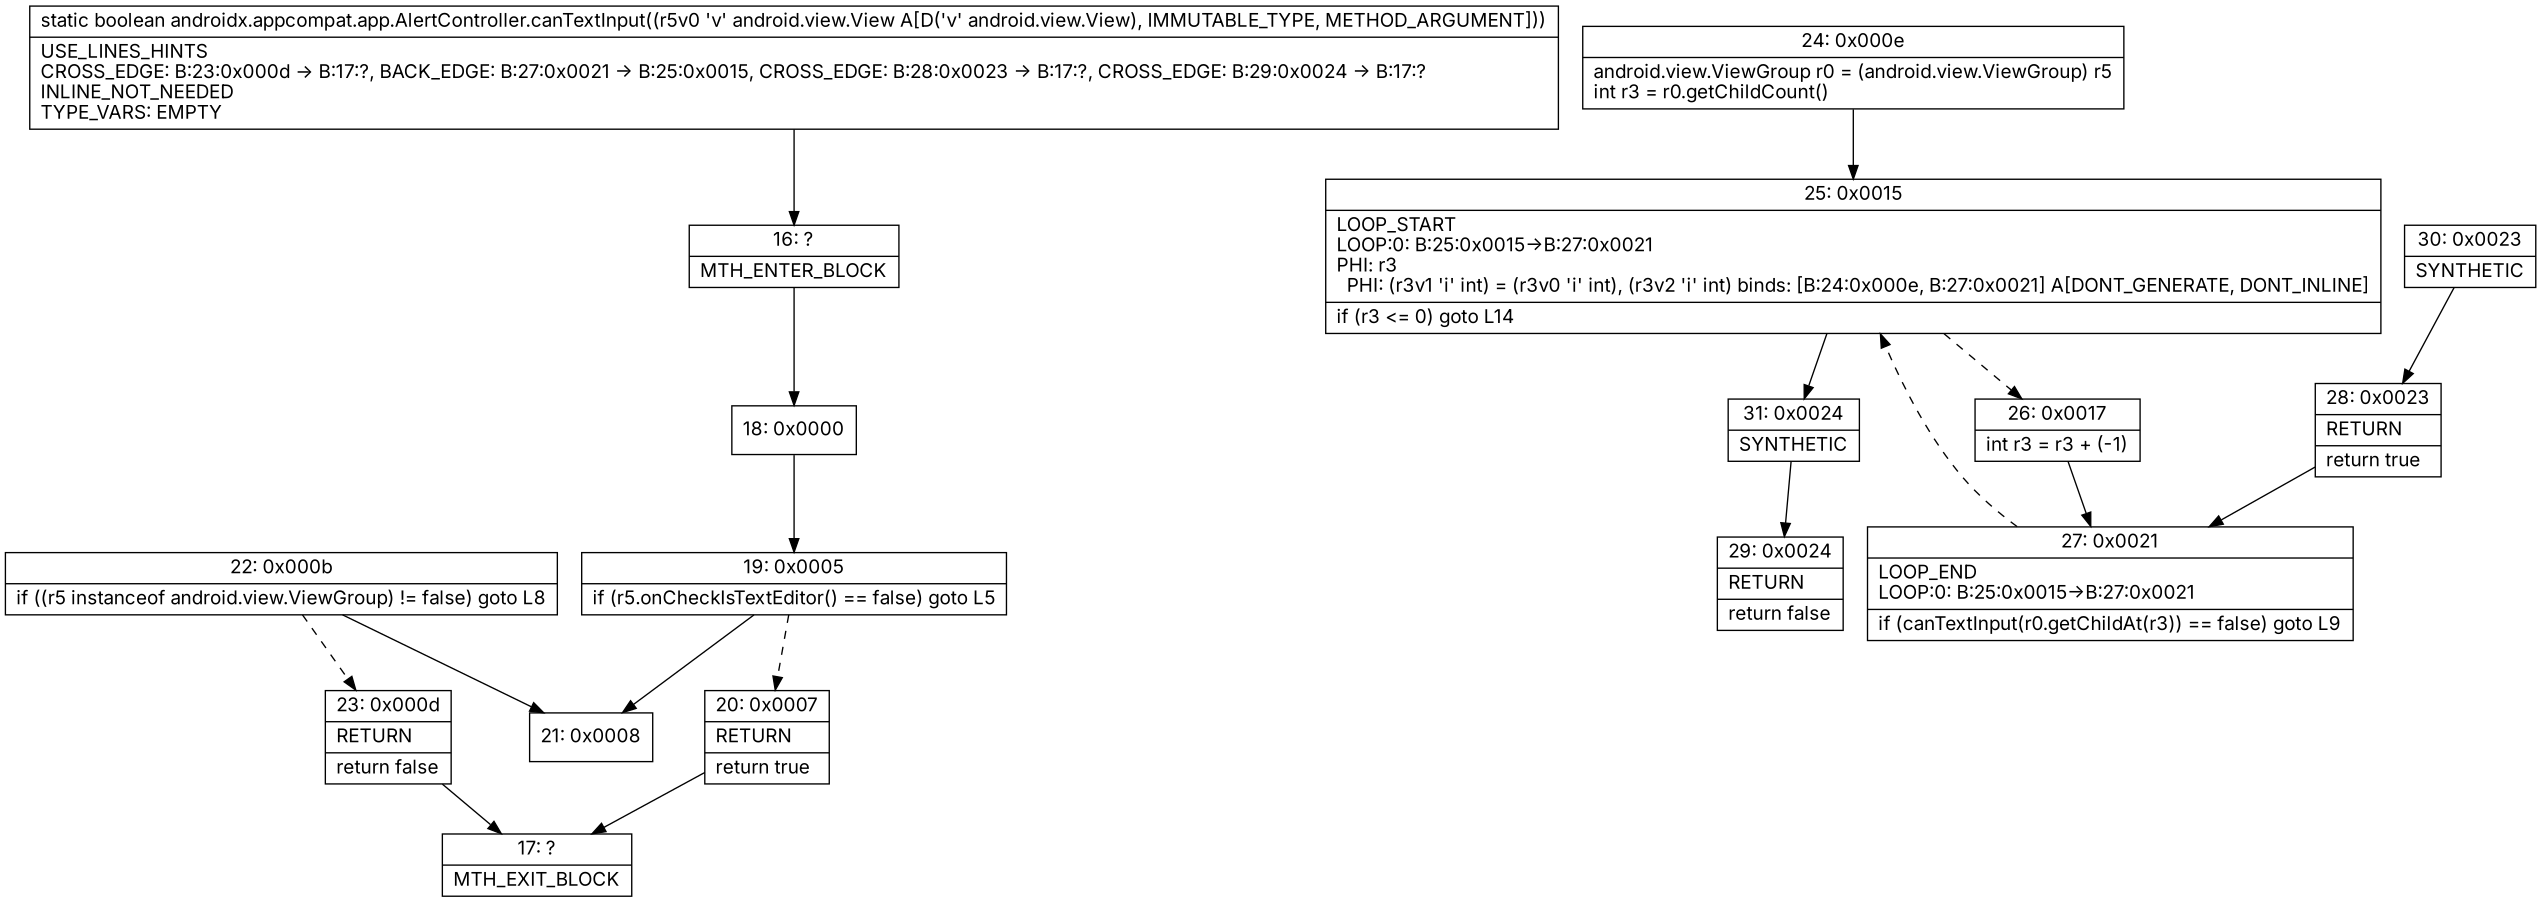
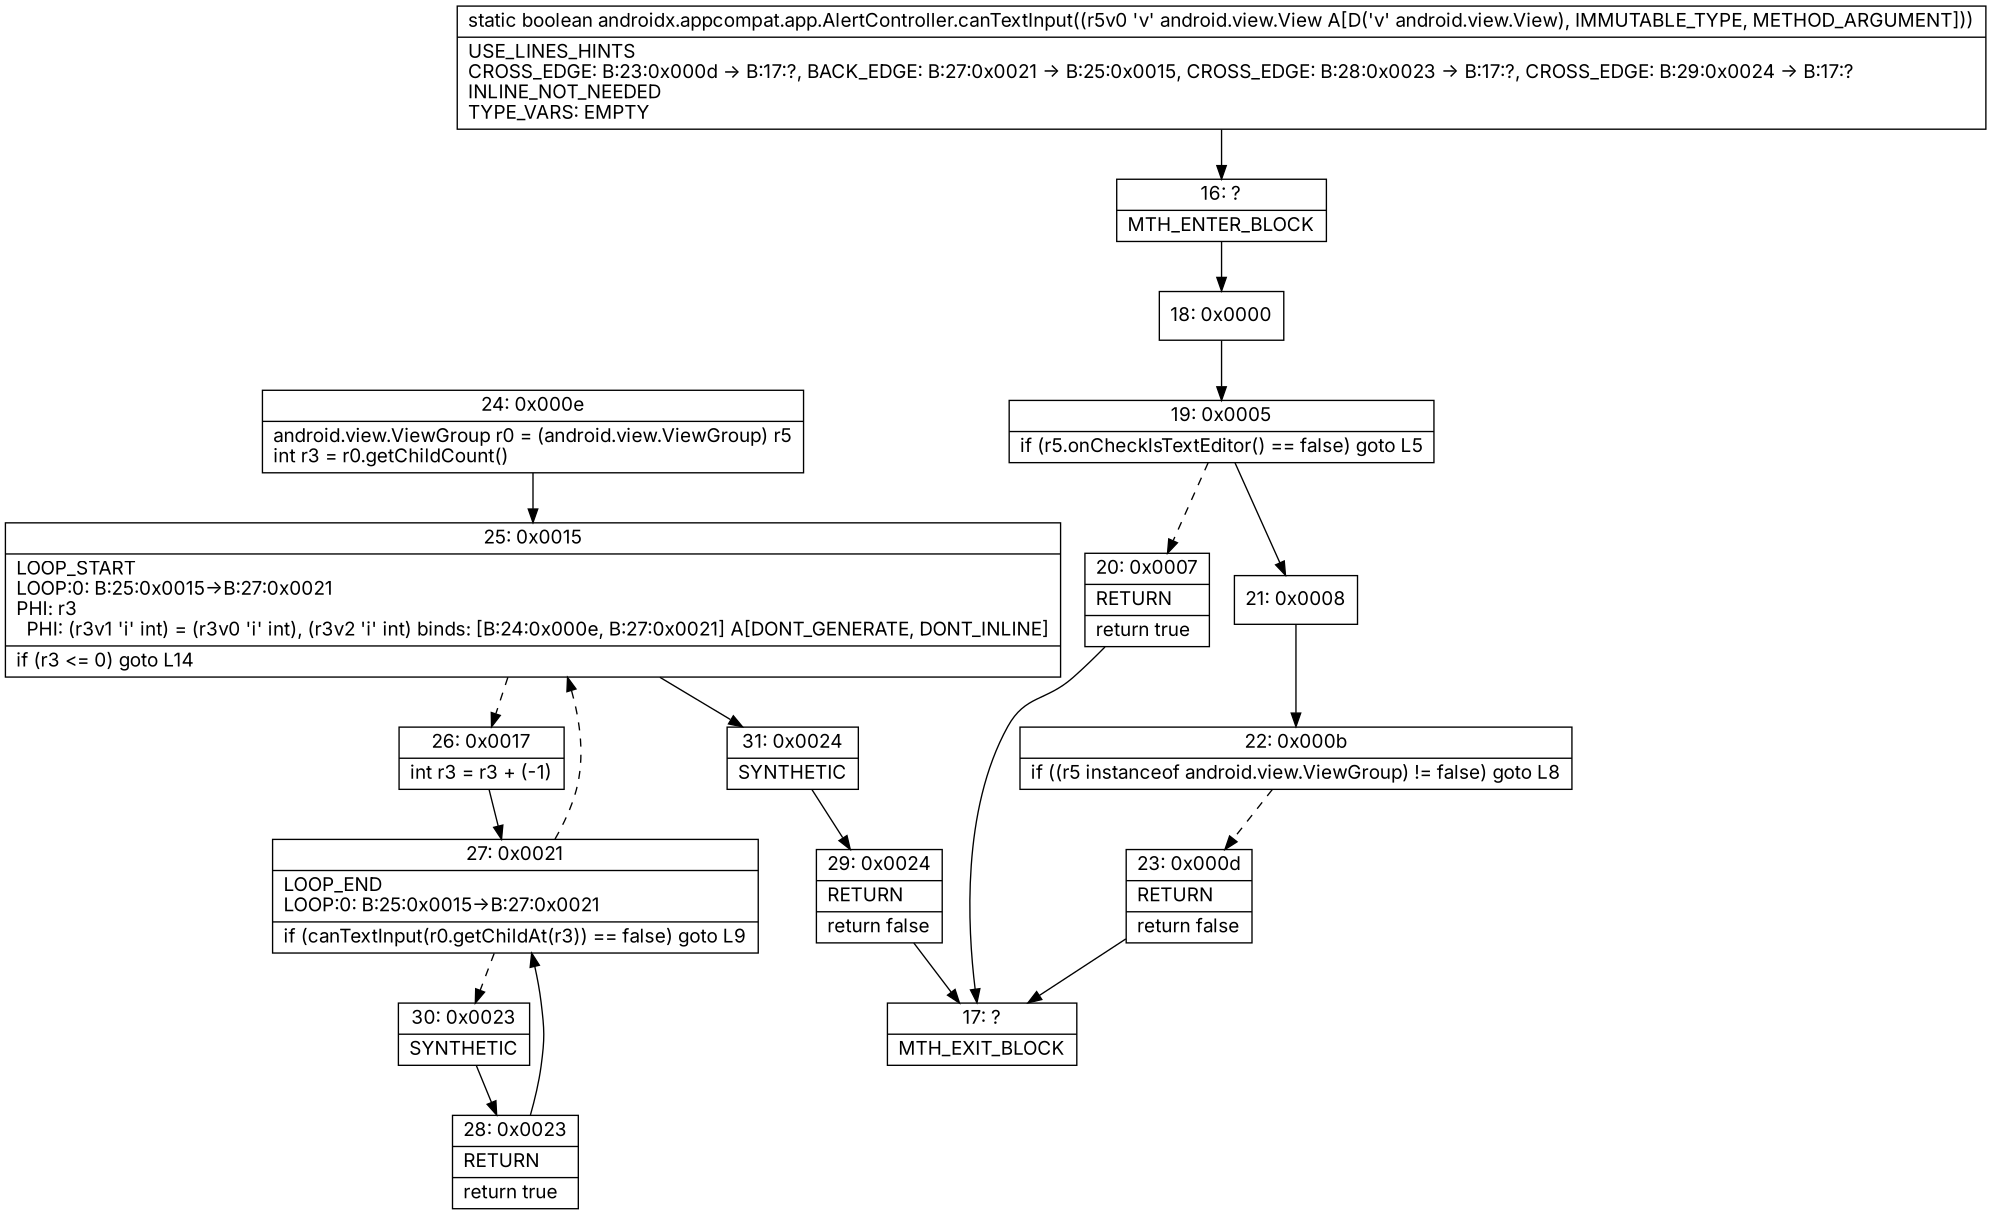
edge "22: 0x000b" -> "21: 0x0008": reversed
edge "29: 0x0024" -> "17: ?": added
edge "27: 0x0021" -> "30: 0x0023": added
